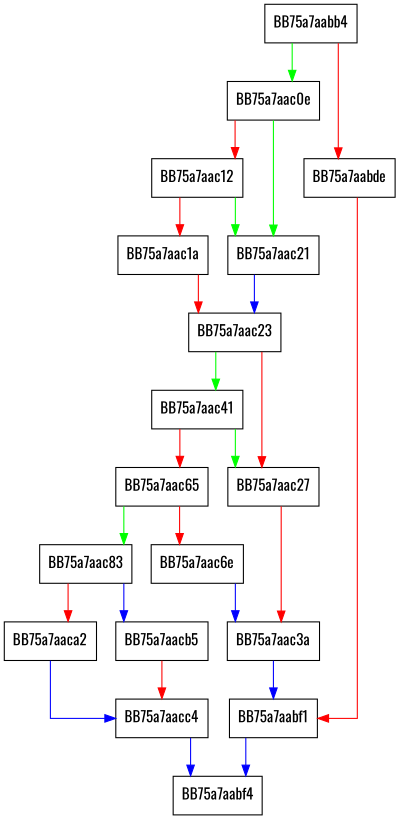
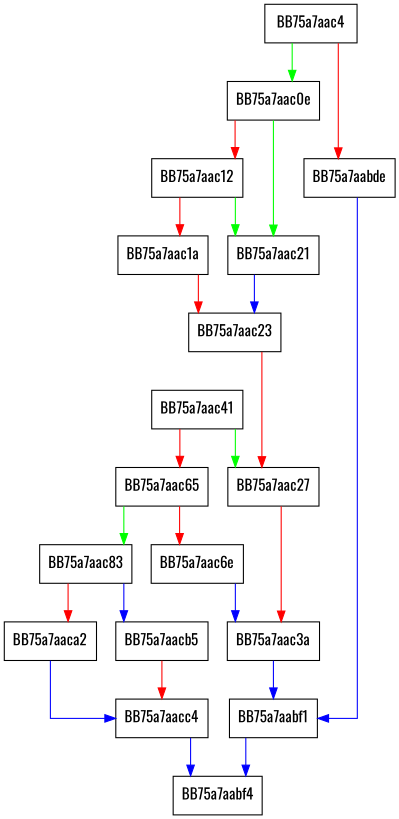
node "BB75a7aabb4": label "BB75a7aabb4" -> "BB75a7aac4"
edge "BB75a7aac23" -> "BB75a7aac41": removed
edge "BB75a7aabde" -> "BB75a7aabf1": color red -> blue
